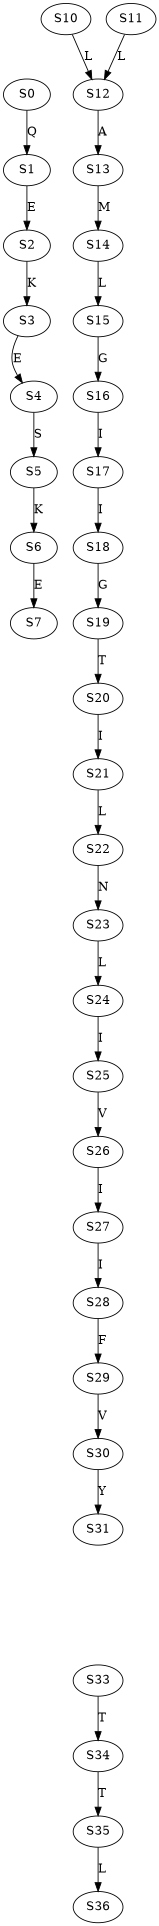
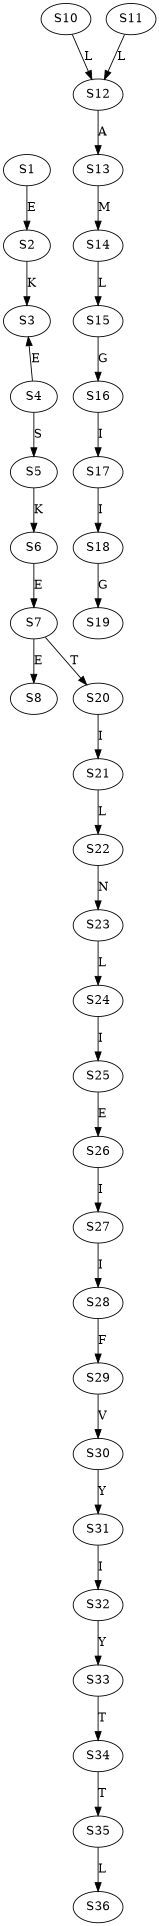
node "S0": removed
edge "S3" -> "S4": reversed
edge "S19" -> "S20": now "S7" -> "S20"
node "S8": added
edge "S25" -> "S26": label "V" -> "E"
node "S32": added
